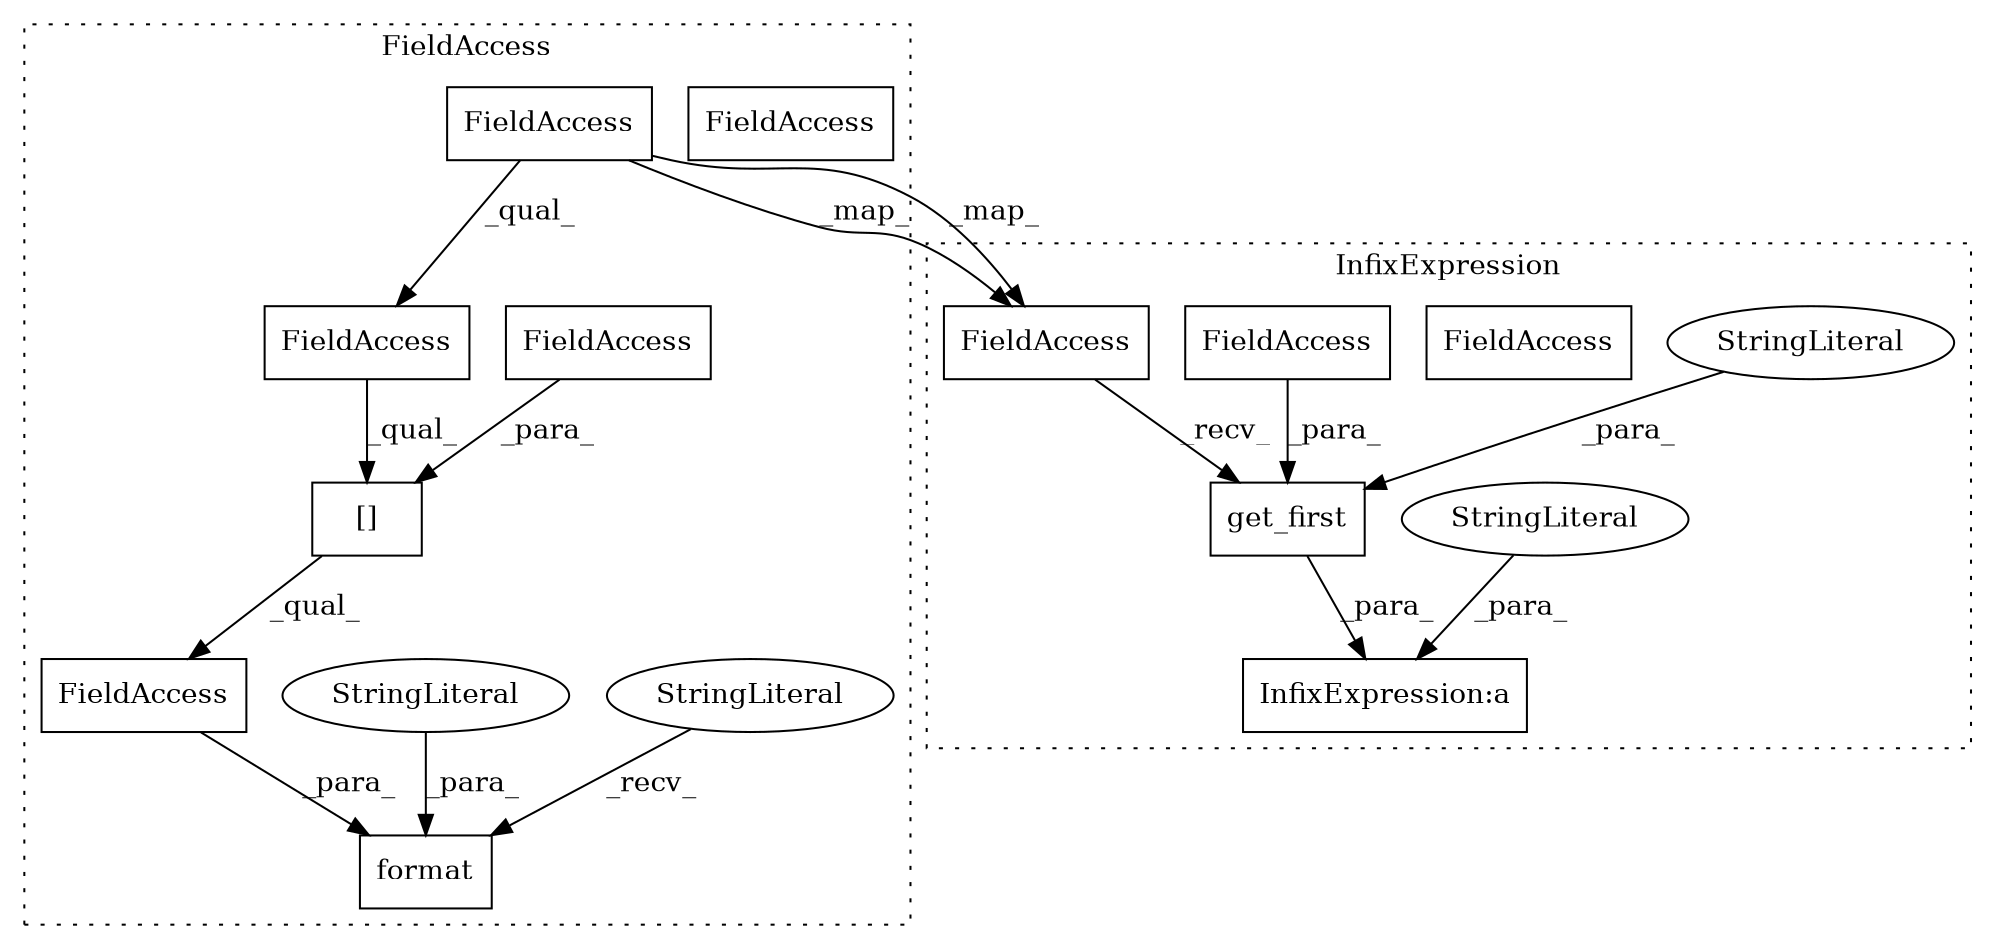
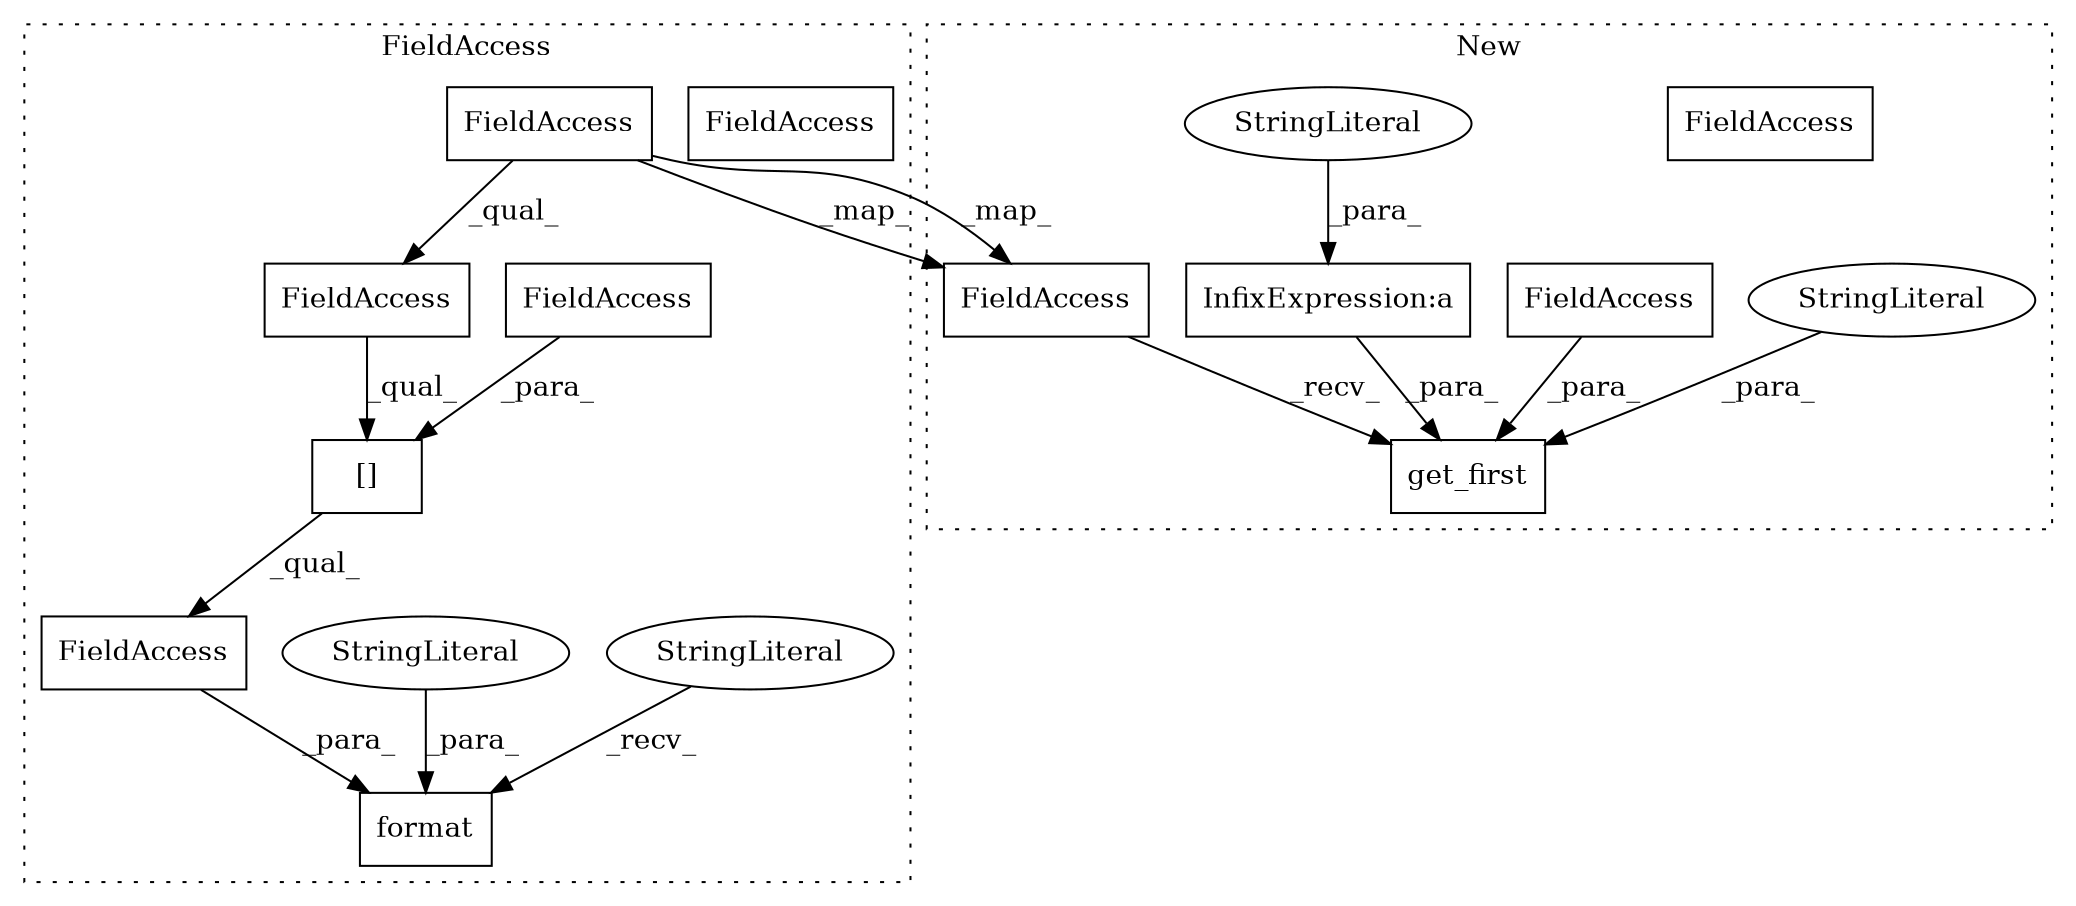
cluster "InfixExpression": label "InfixExpression" -> "New"
edge "get_first" -> "InfixExpression:a": reversed
